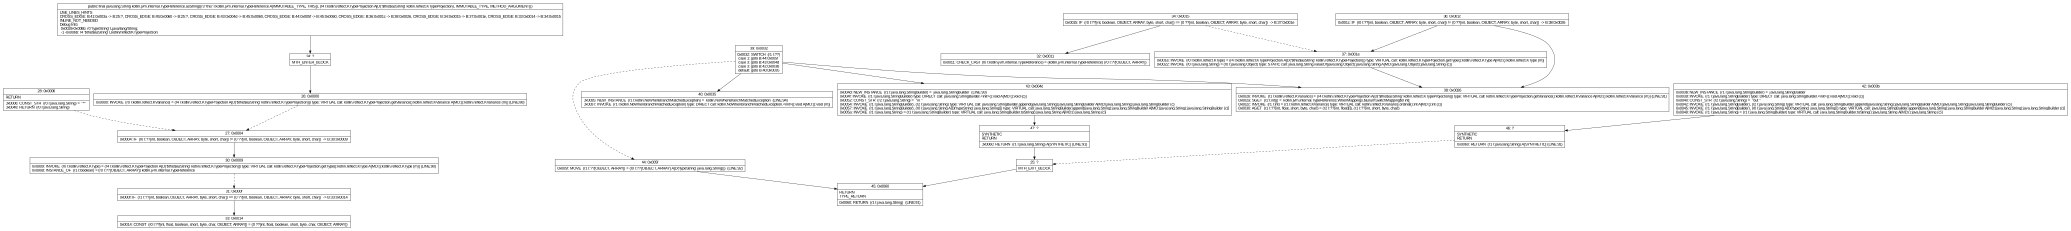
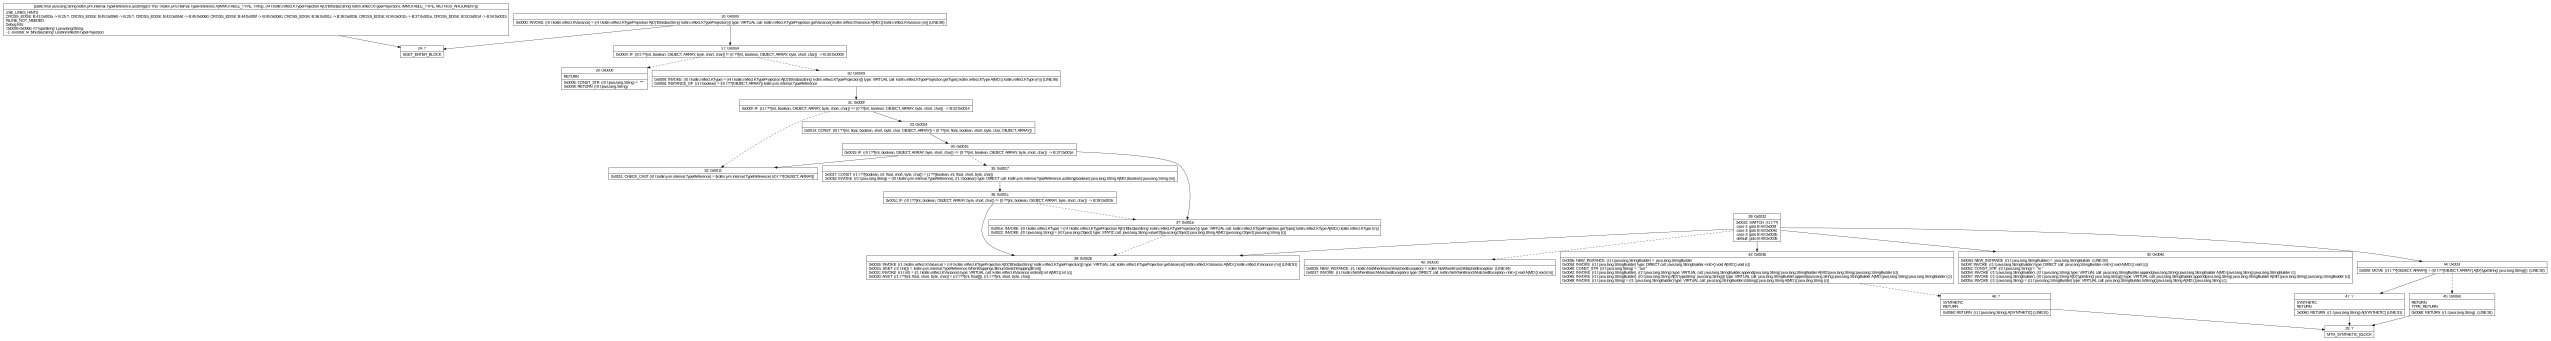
edge "34: 0x0015" -> "37: 0x001e": style dashed -> solid
edge "36: 0x001c" -> "37: 0x001e": style solid -> dashed
node "24: ?": text "MTH_ENTER_BLOCK" -> "SGET_ENTER_BLOCK"
edge "39: 0x0032" -> "44: 0x005f": style dashed -> solid
edge "37: 0x001e" -> "38: 0x0026": style solid -> dashed
edge "24: ?" -> "26: 0x0000": reversed
edge "39: 0x0032" -> "40: 0x0035": style solid -> dashed
edge "26: 0x0000" -> "27: 0x0004": style dashed -> solid
edge "43: 0x004d" -> "47: ?": now "44: 0x005f" -> "47: ?"
edge "28: 0x0006" -> "27: 0x0004": reversed
edge "42: 0x003b" -> "46: ?": style solid -> dashed
edge "31: 0x000f" -> "32: 0x0011": added
edge "33: 0x0014" -> "34: 0x0015": added
edge "27: 0x0004" -> "30: 0x0009": style solid -> dashed
edge "46: ?" -> "25: ?": style dashed -> solid
node "25: ?": text "MTH_EXIT_BLOCK" -> "MTH_SYNTHETIC_BLOCK"
node "35: 0x0017": added
edge "25: ?" -> "45: 0x0060": reversed
edge "30: 0x0009" -> "31: 0x000f": style dashed -> solid
edge "44: 0x005f" -> "45: 0x0060": style solid -> dashed
edge "39: 0x0032" -> "42: 0x003b": added
